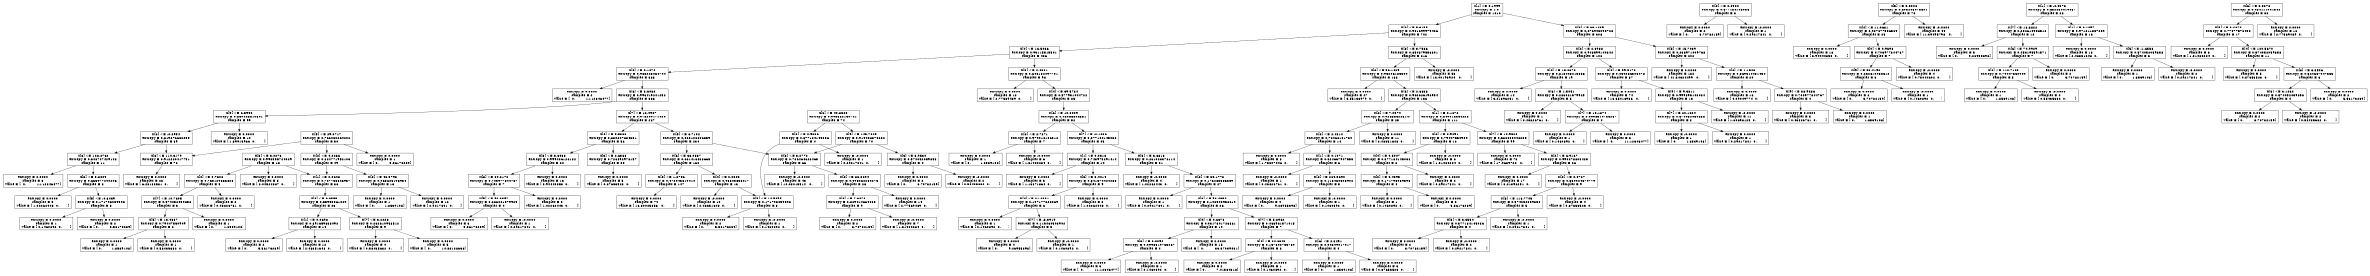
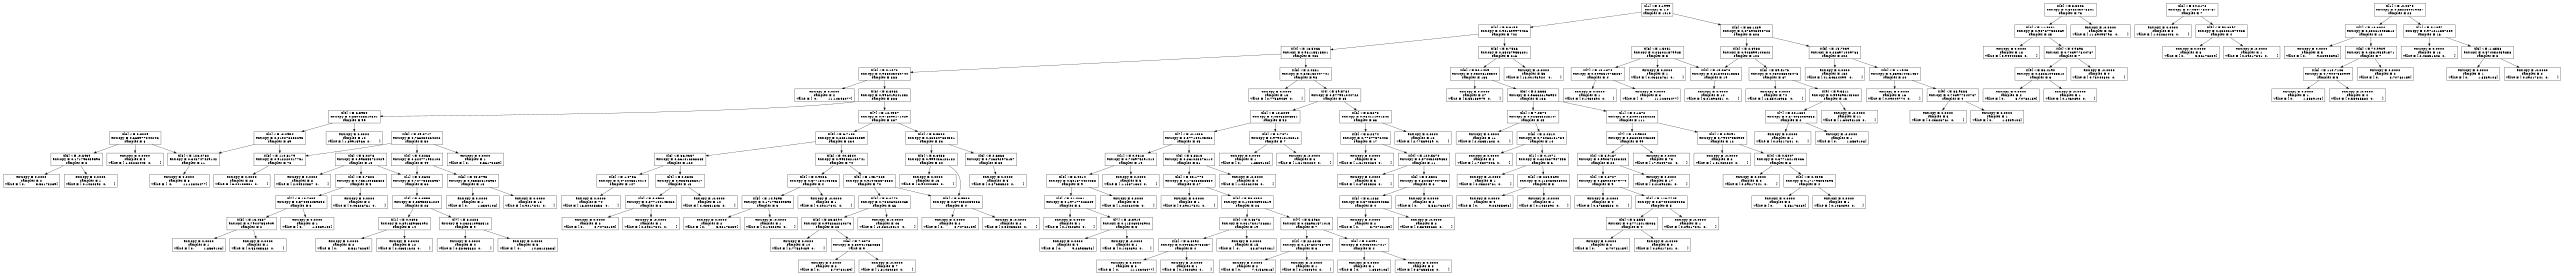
edge "X[4] <= 15.0678 entropy = 0.818408213856 samples = 19" -> "X[6] <= 1.5051 entropy = 0.286021579925 samples = 5": reversed
edge "X[4] <= 39.5784 entropy = 0.577951044722 samples = 85" -> "X[6] <= 3.5278 entropy = 0.954111991342 samples = 33": added
edge "X[5] <= 6.7102 entropy = 0.863106886359 samples = 234" -> "X[3] <= 3.2772 entropy = 0.736464626465 samples = 66": now "X[5] <= 6.7102 entropy = 0.863106886359 samples = 234" -> "X[6] <= 40.8520 entropy = 0.995532130741 samples = 74"
edge "X[8] <= 128.2762 entropy = 0.348747429142 samples = 11" -> "X[3] <= 3.8009 entropy = 0.665977240246 samples = 8": reversed
edge "X[3] <= 3.6438 entropy = 0.999436126182 samples = 20" -> "X[8] <= 84.2172 entropy = 0.703977844767 samples = 7": now "X[3] <= 3.6438 entropy = 0.999436126182 samples = 20" -> "X[3] <= 3.9530 entropy = 0.574052059858 samples = 4"
edge "X[4] <= 0.0303 entropy = 0.98503836017 samples = 13" -> "X[5] <= 14.9895 entropy = 0.171793059593 samples = 3": now "X[4] <= 0.0303 entropy = 0.98503836017 samples = 13" -> "X[0] <= 0.8900 entropy = 0.377184145036 samples = 3"
node "X[6] <= 7.6078 entropy = 0.829414664865 samples = 9": label "X[6] <= 7.6078 entropy = 0.829414664865 samples = 9" -> "X[6] <= 7.6078 entropy = 0.829414664865 value = 9"
